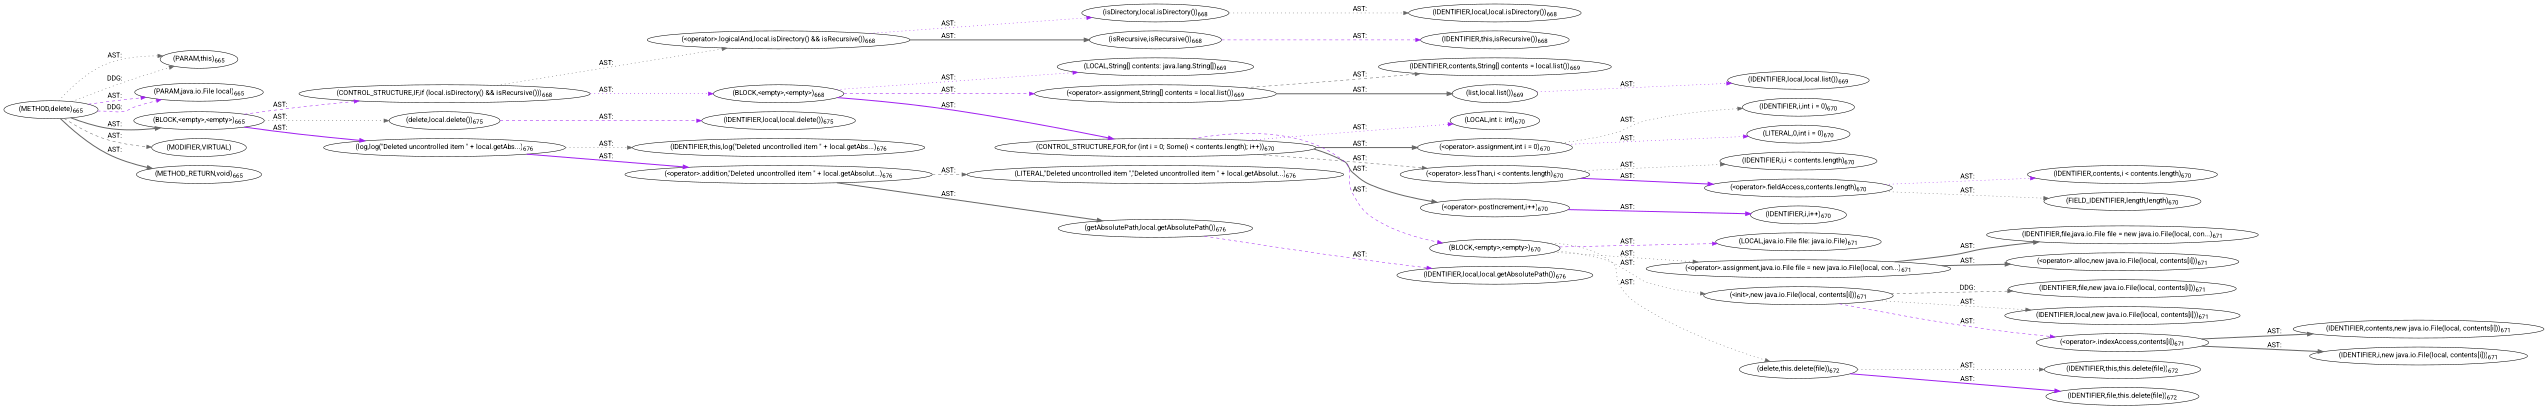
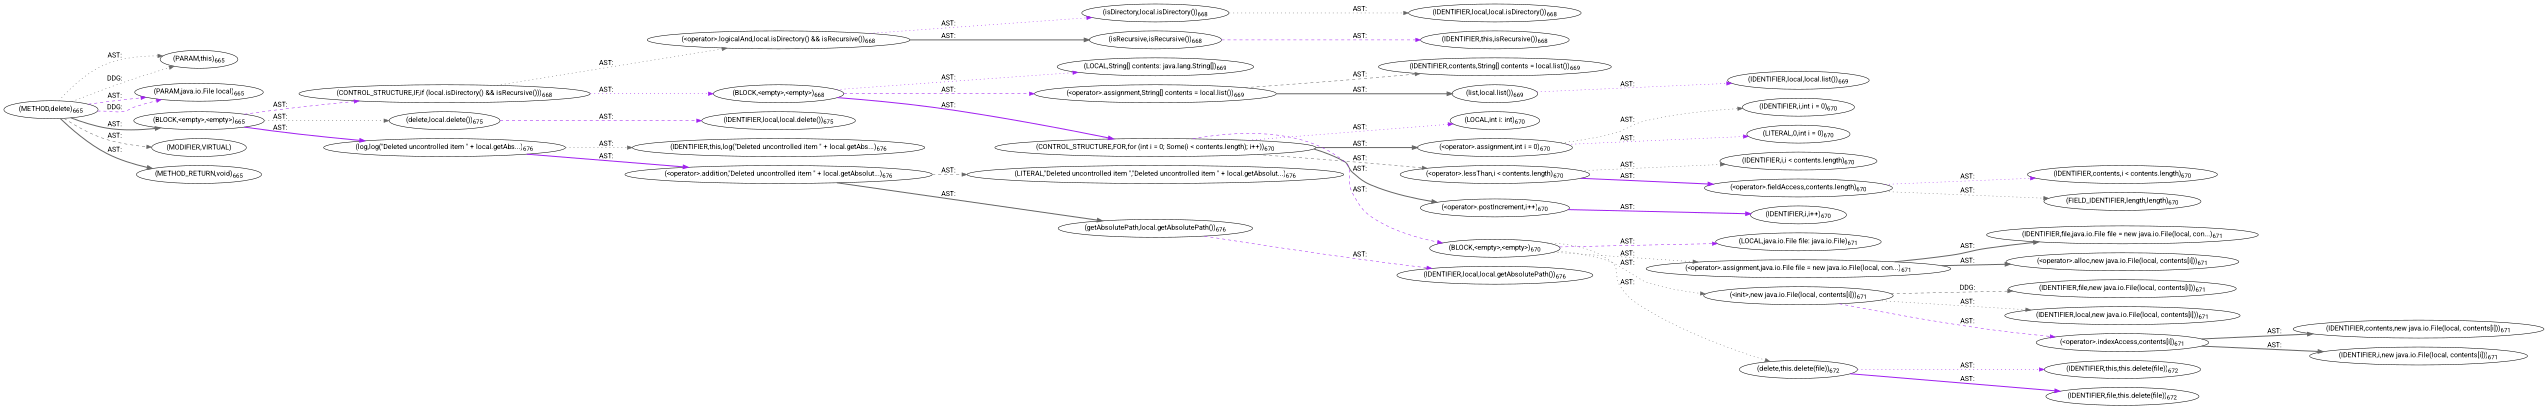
edge "(delete,this.delete(file))" -> "(IDENTIFIER,this,this.delete(file))": color gray40 -> purple
